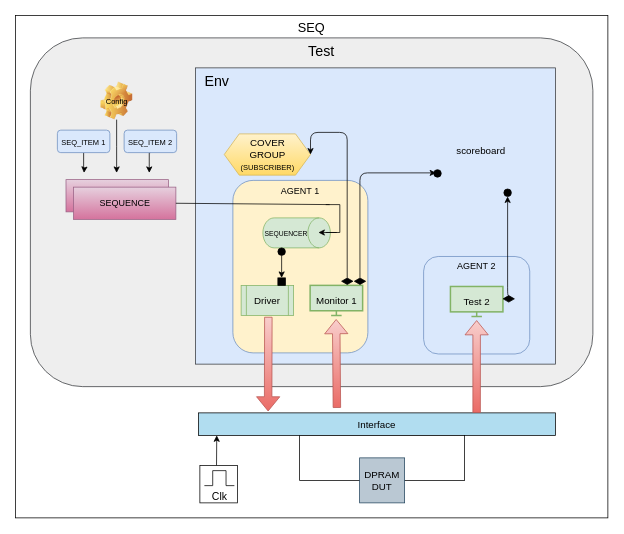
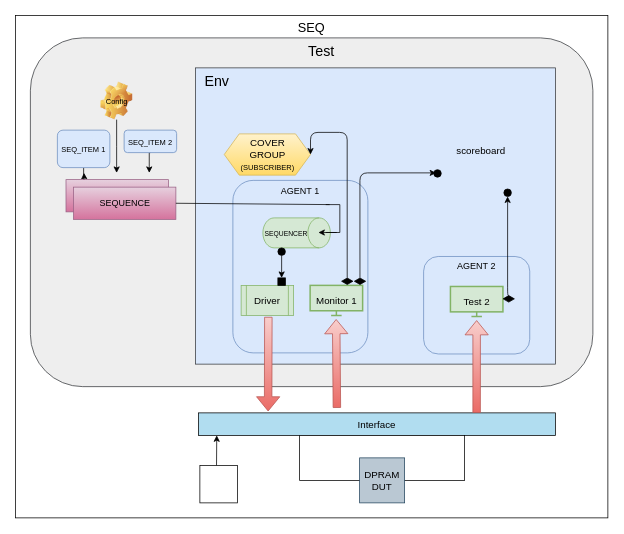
node "SEQ_ITEM 1": size 53x23 -> 53x38
node "AGENT 1": fillcolor #fff2cc -> #dae8fc
node "Clk": removed
